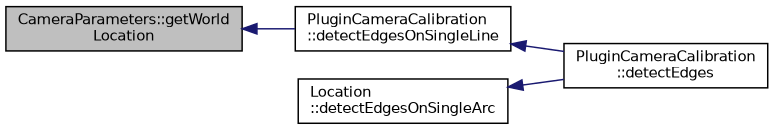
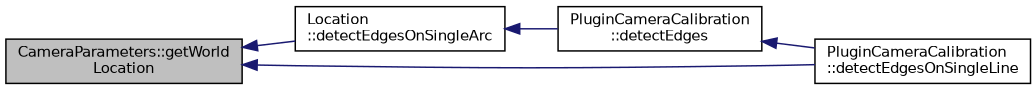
edge "Location ::detectEdgesOnSingleArc" -> "CameraParameters::getWorld Location": added
edge "PluginCameraCalibration ::detectEdges" -> "PluginCameraCalibration ::detectEdgesOnSingleLine": reversed
